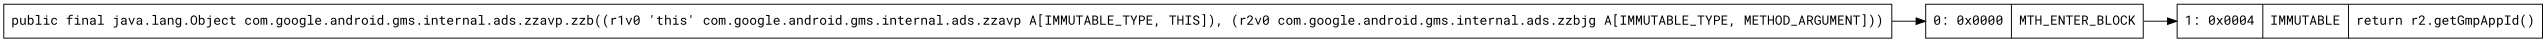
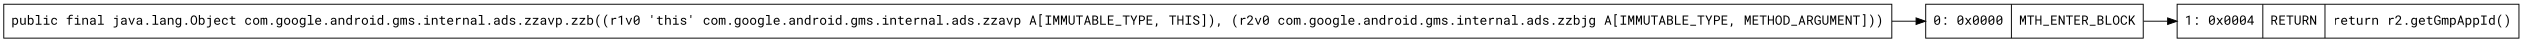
node "1: 0x0004": text "IMMUTABLE" -> "RETURN"
